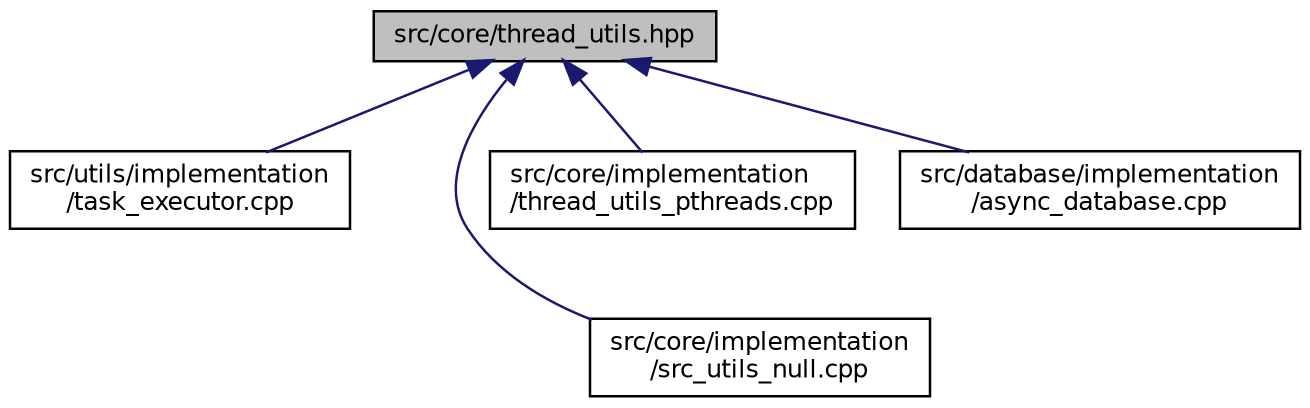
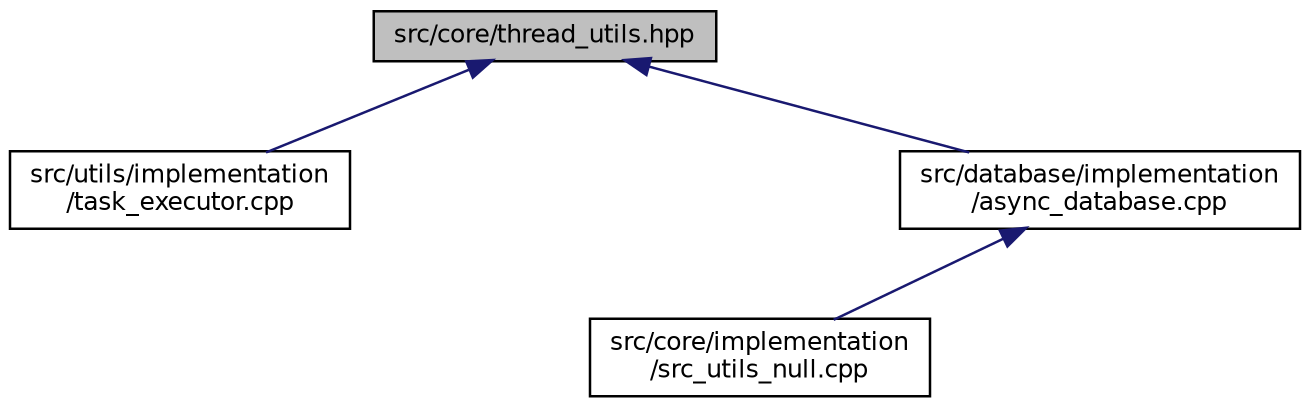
node "src/core/implementation /thread_utils_pthreads.cpp": removed
edge "src/core/implementation /src_utils_null.cpp" -> "src/core/thread_utils.hpp": now "src/core/implementation /src_utils_null.cpp" -> "src/database/implementation /async_database.cpp"
